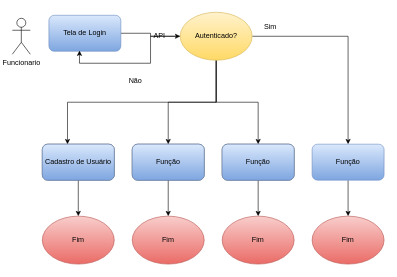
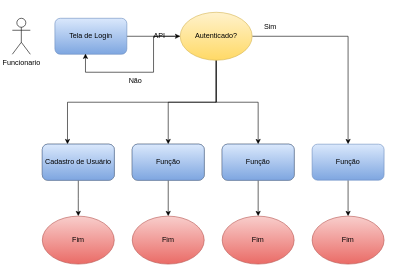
node "Tela de Login": moved (85, 33) -> (91, 36)
